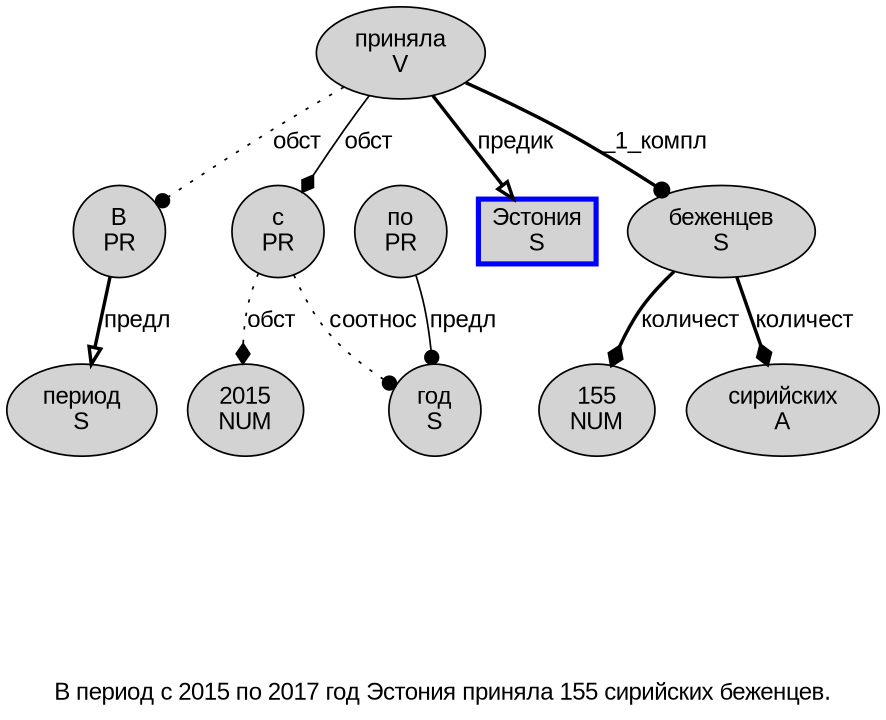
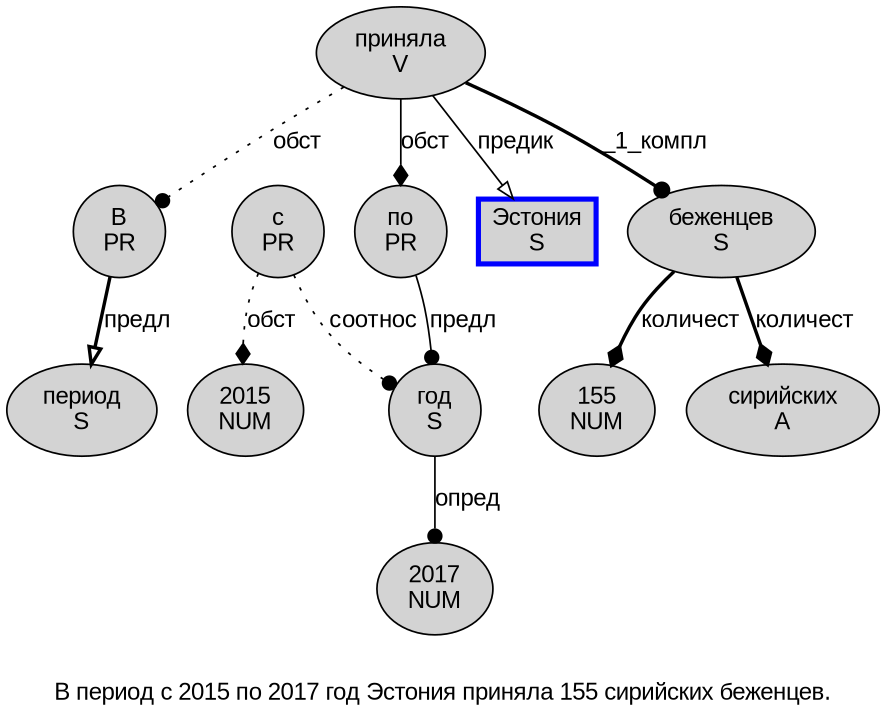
edge "приняла V" -> "с PR": now "приняла V" -> "по PR"
edge "приняла V" -> "Эстония S": style bold -> solid
node "2017 NUM": added
